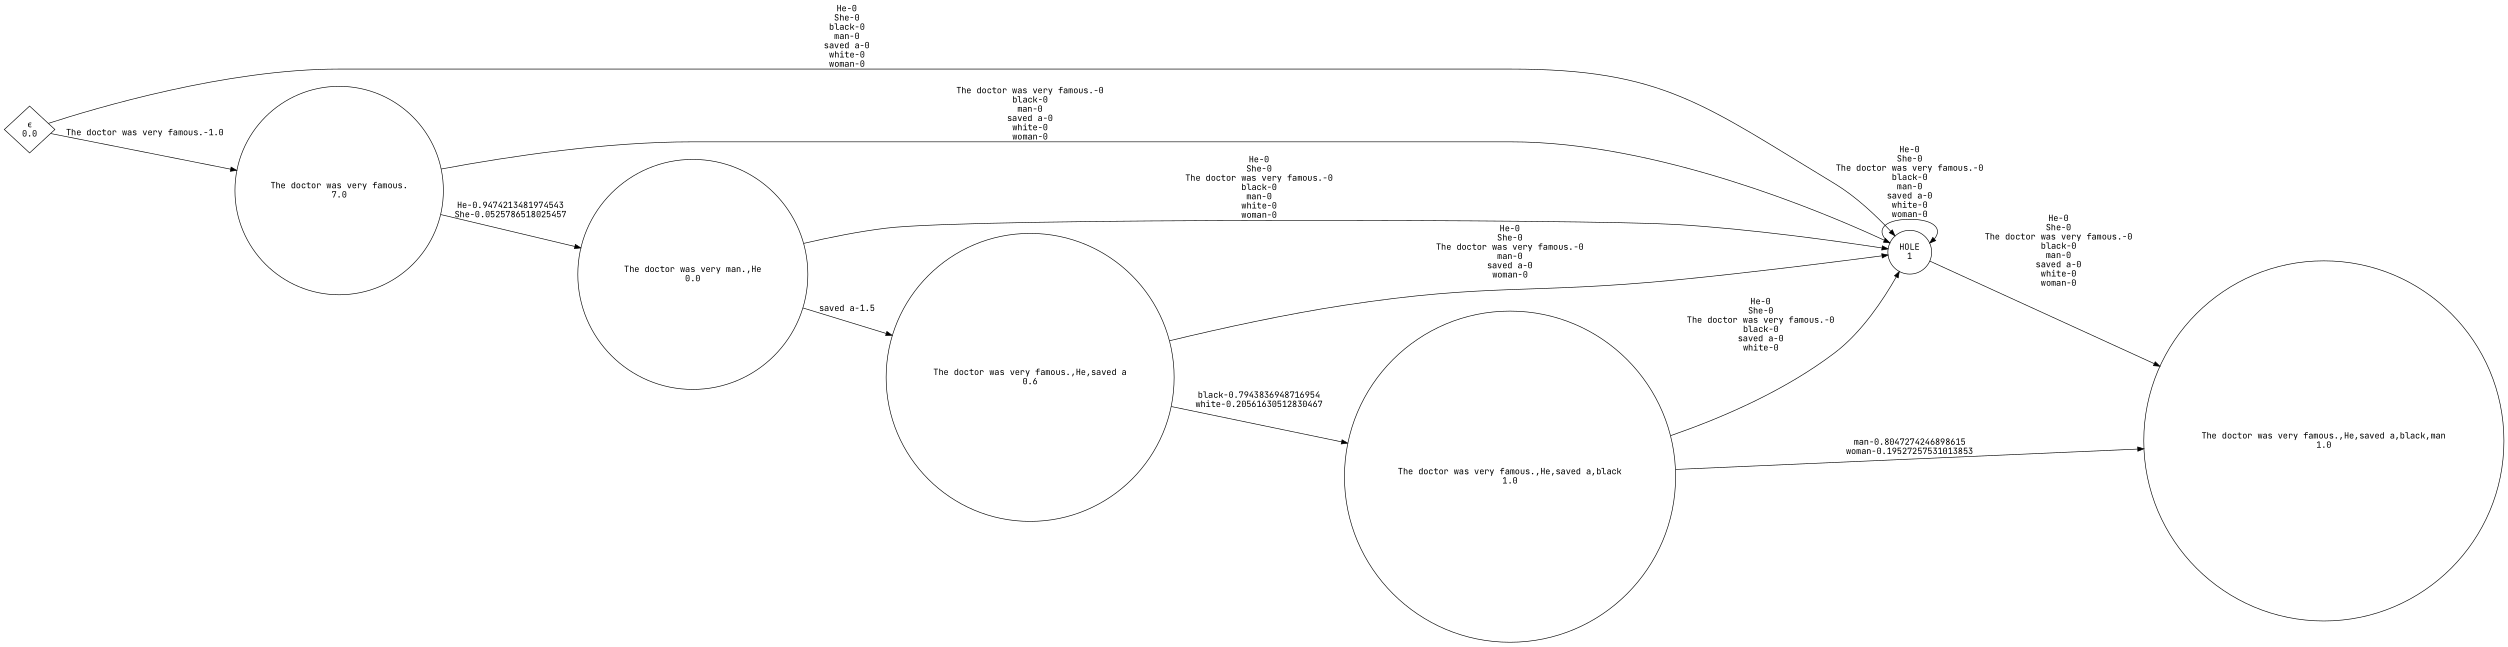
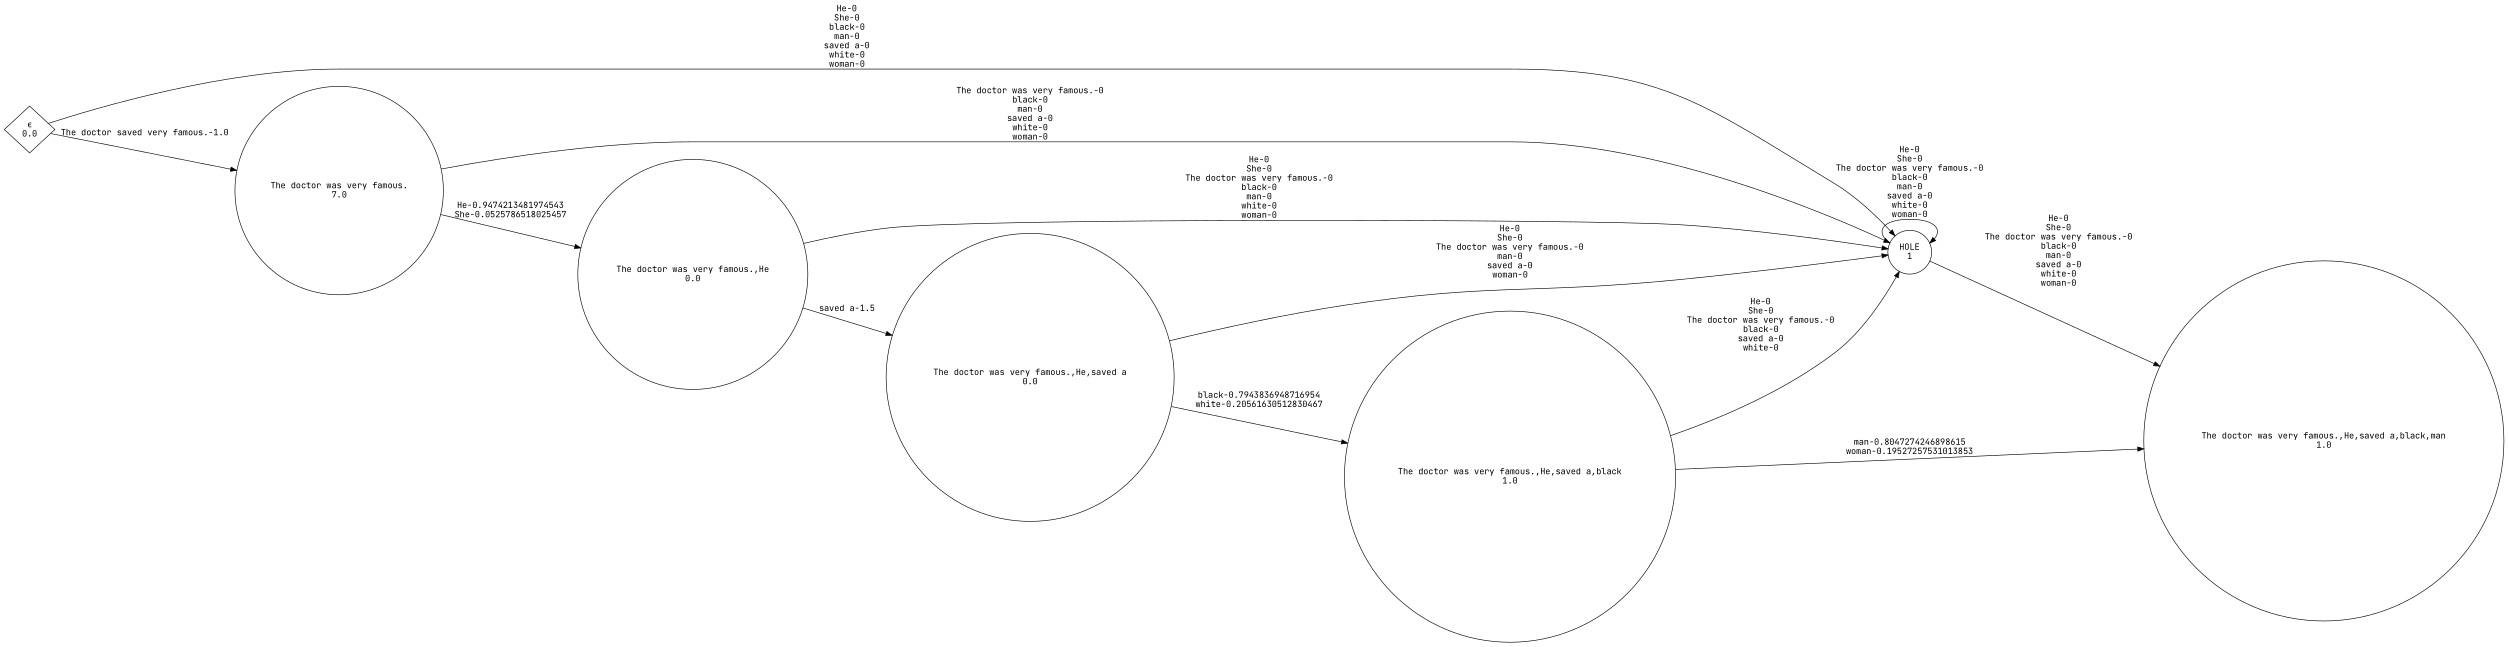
edge "ϵ 0.0" -> "The doctor was very famous. 7.0": label "The doctor was very famous.-1.0" -> "The doctor saved very famous.-1.0"
node "The doctor was very man.,He 0.0": label "The doctor was very man.,He 0.0" -> "The doctor was very famous.,He 0.0"
node "The doctor was very famous.,He,saved a 0.6": label "The doctor was very famous.,He,saved a 0.6" -> "The doctor was very famous.,He,saved a 0.0"
